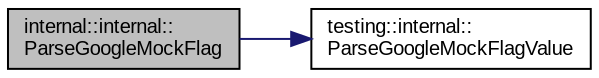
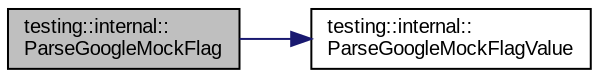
node "internal::internal:: ParseGoogleMockFlag": label "internal::internal:: ParseGoogleMockFlag" -> "testing::internal:: ParseGoogleMockFlag"
